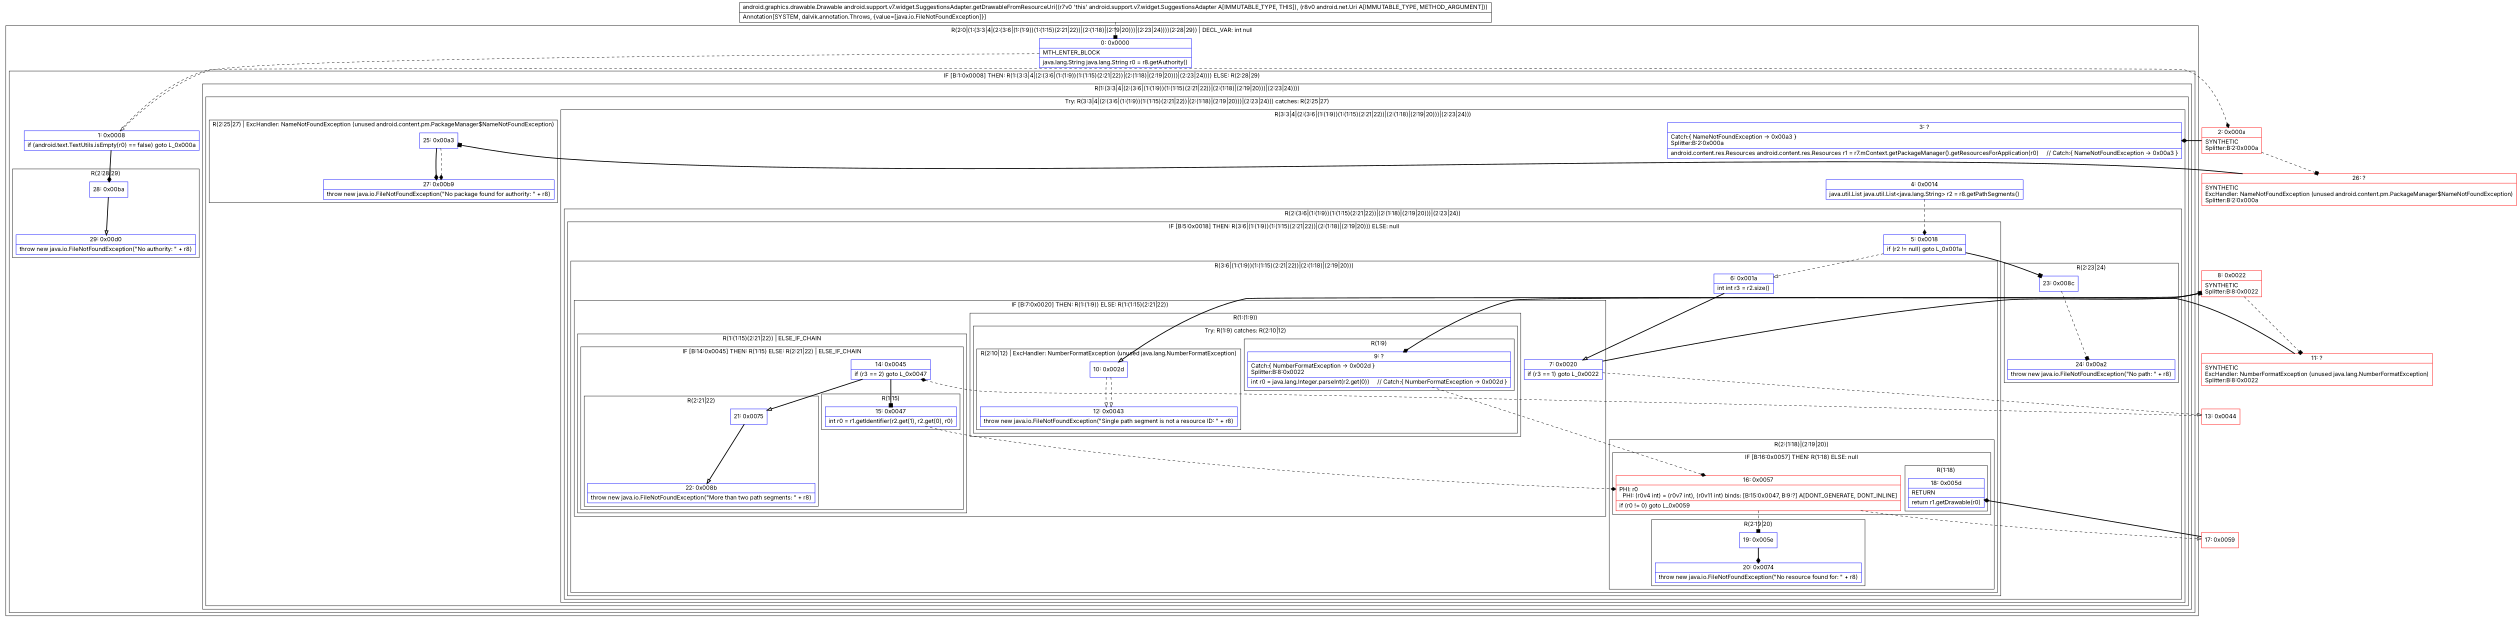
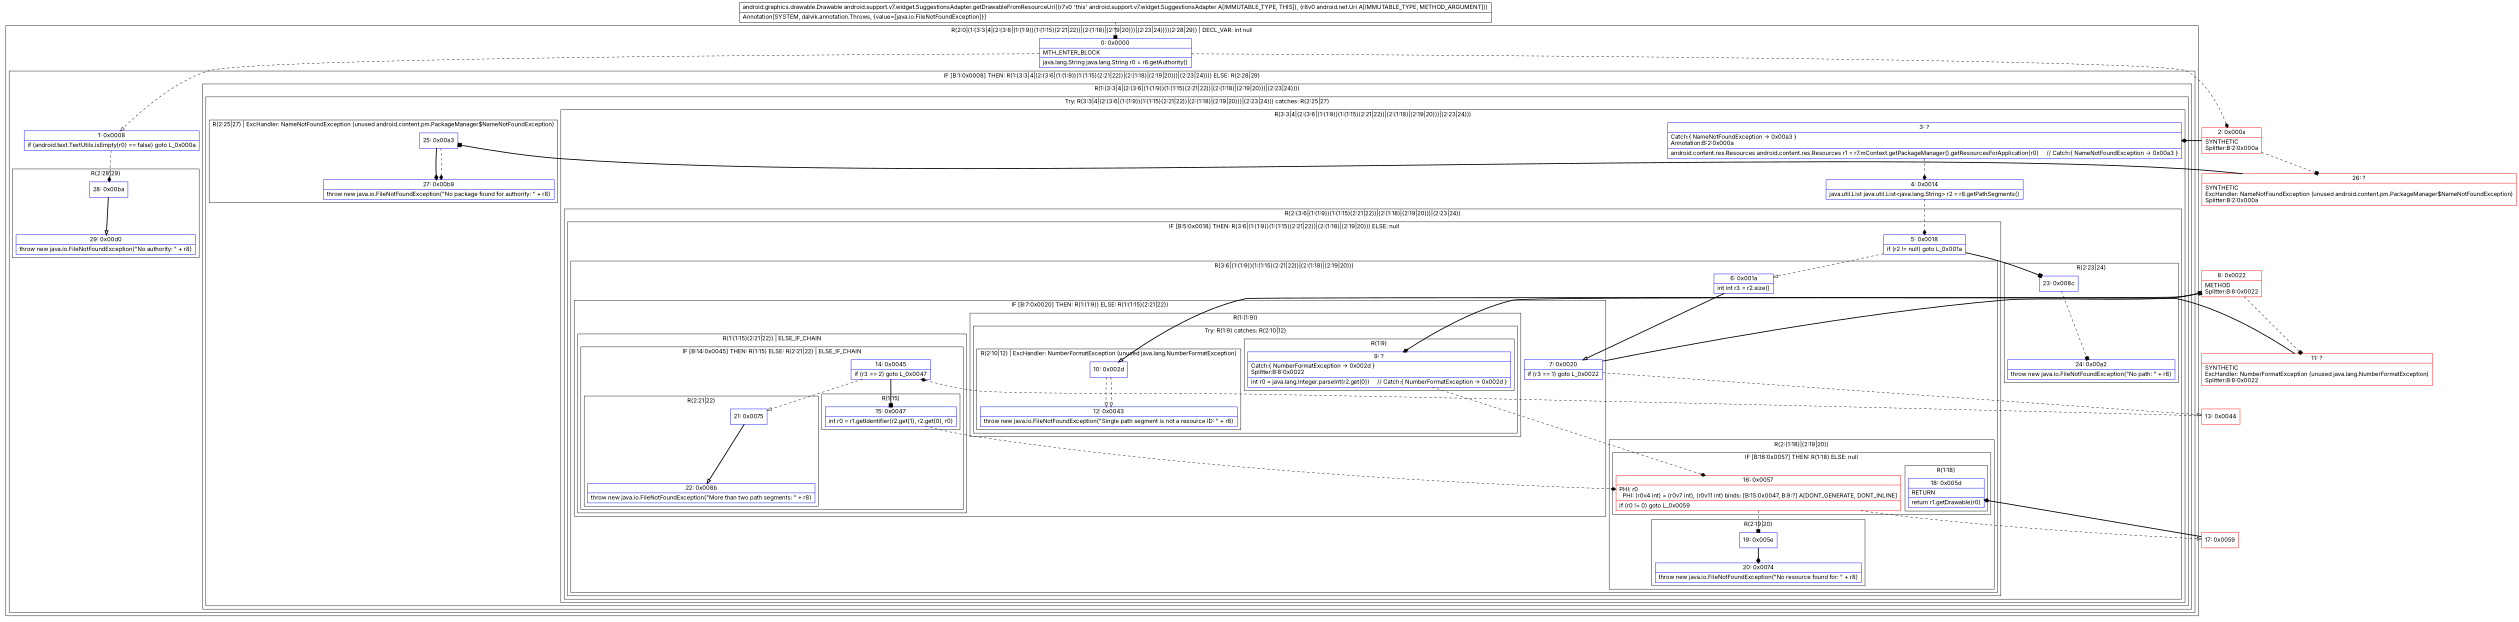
edge "1: 0x0008" -> "2: 0x000a": now "0: 0x0000" -> "2: 0x000a"
node "3: ?": text "Splitter:B:2:0x000a" -> "Annotation:B:2:0x000a"
edge "1: 0x0008" -> "28: 0x00ba": style bold -> dashed
edge "3: ?" -> "4: 0x0014": added
node "8: 0x0022": text "SYNTHETIC" -> "METHOD"
edge "14: 0x0045" -> "21: 0x0075": style bold -> dashed
